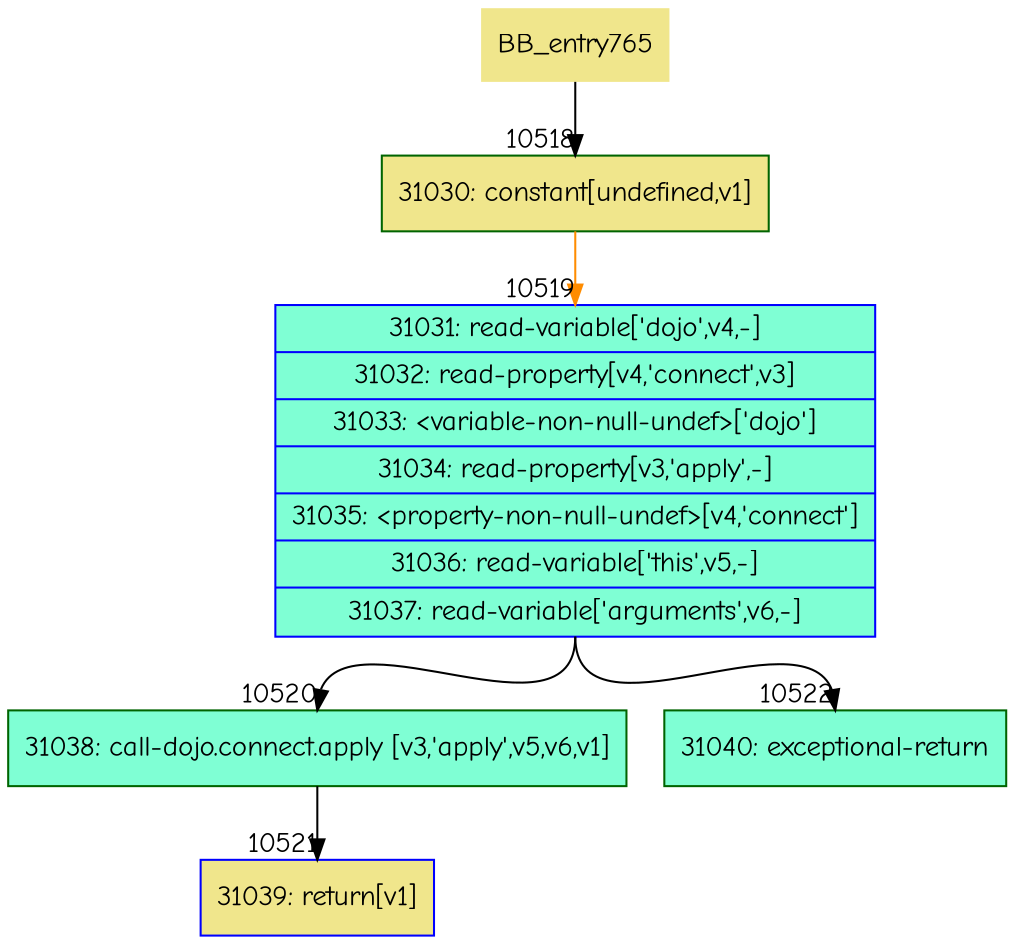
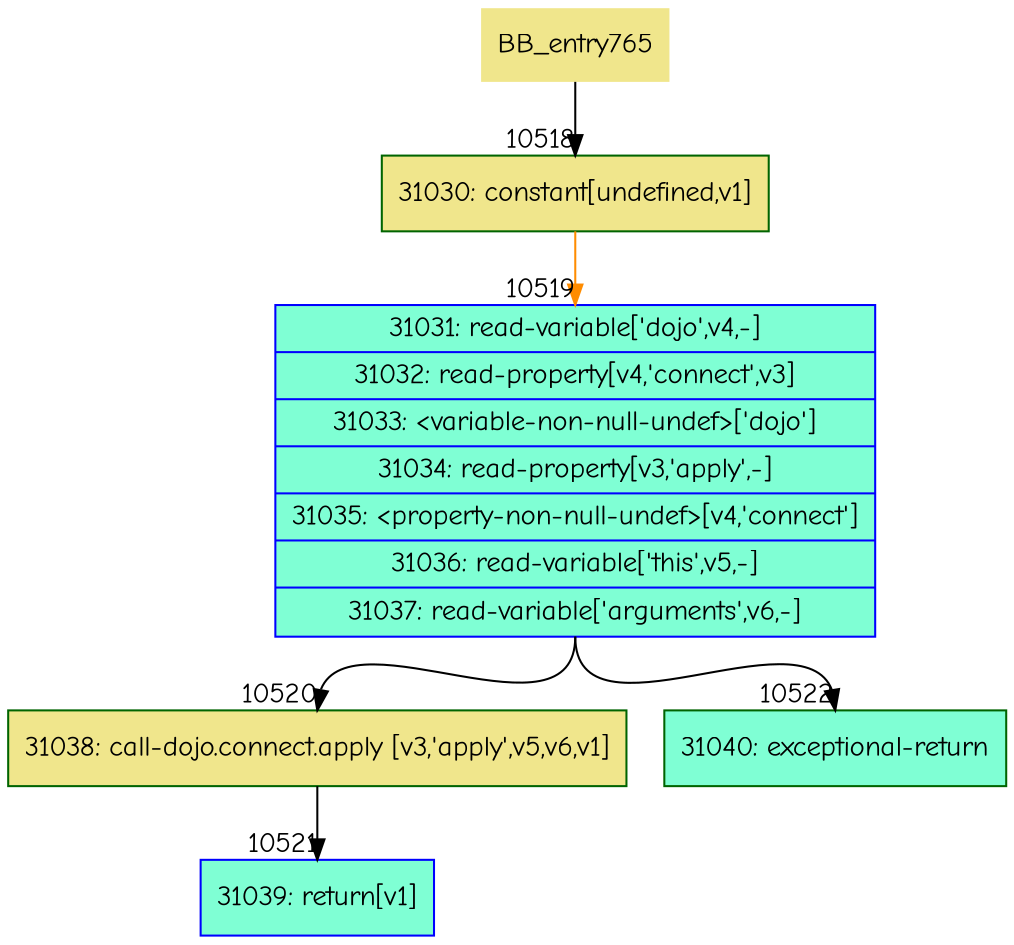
node "31038: call-dojo.connect.apply [v3,'apply',v5,v6,v1]": fillcolor aquamarine -> khaki
node "31039: return[v1]": fillcolor khaki -> aquamarine
